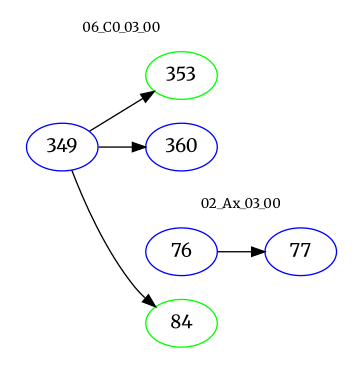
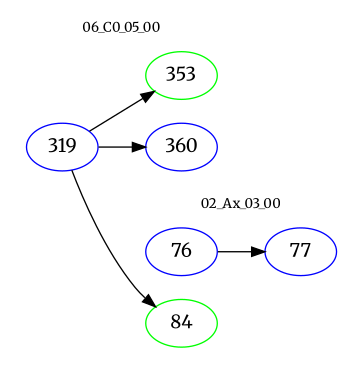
cluster "06_C0_03_00": label "06_C0_03_00" -> "06_C0_05_00"
node "349": label "349" -> "319"
